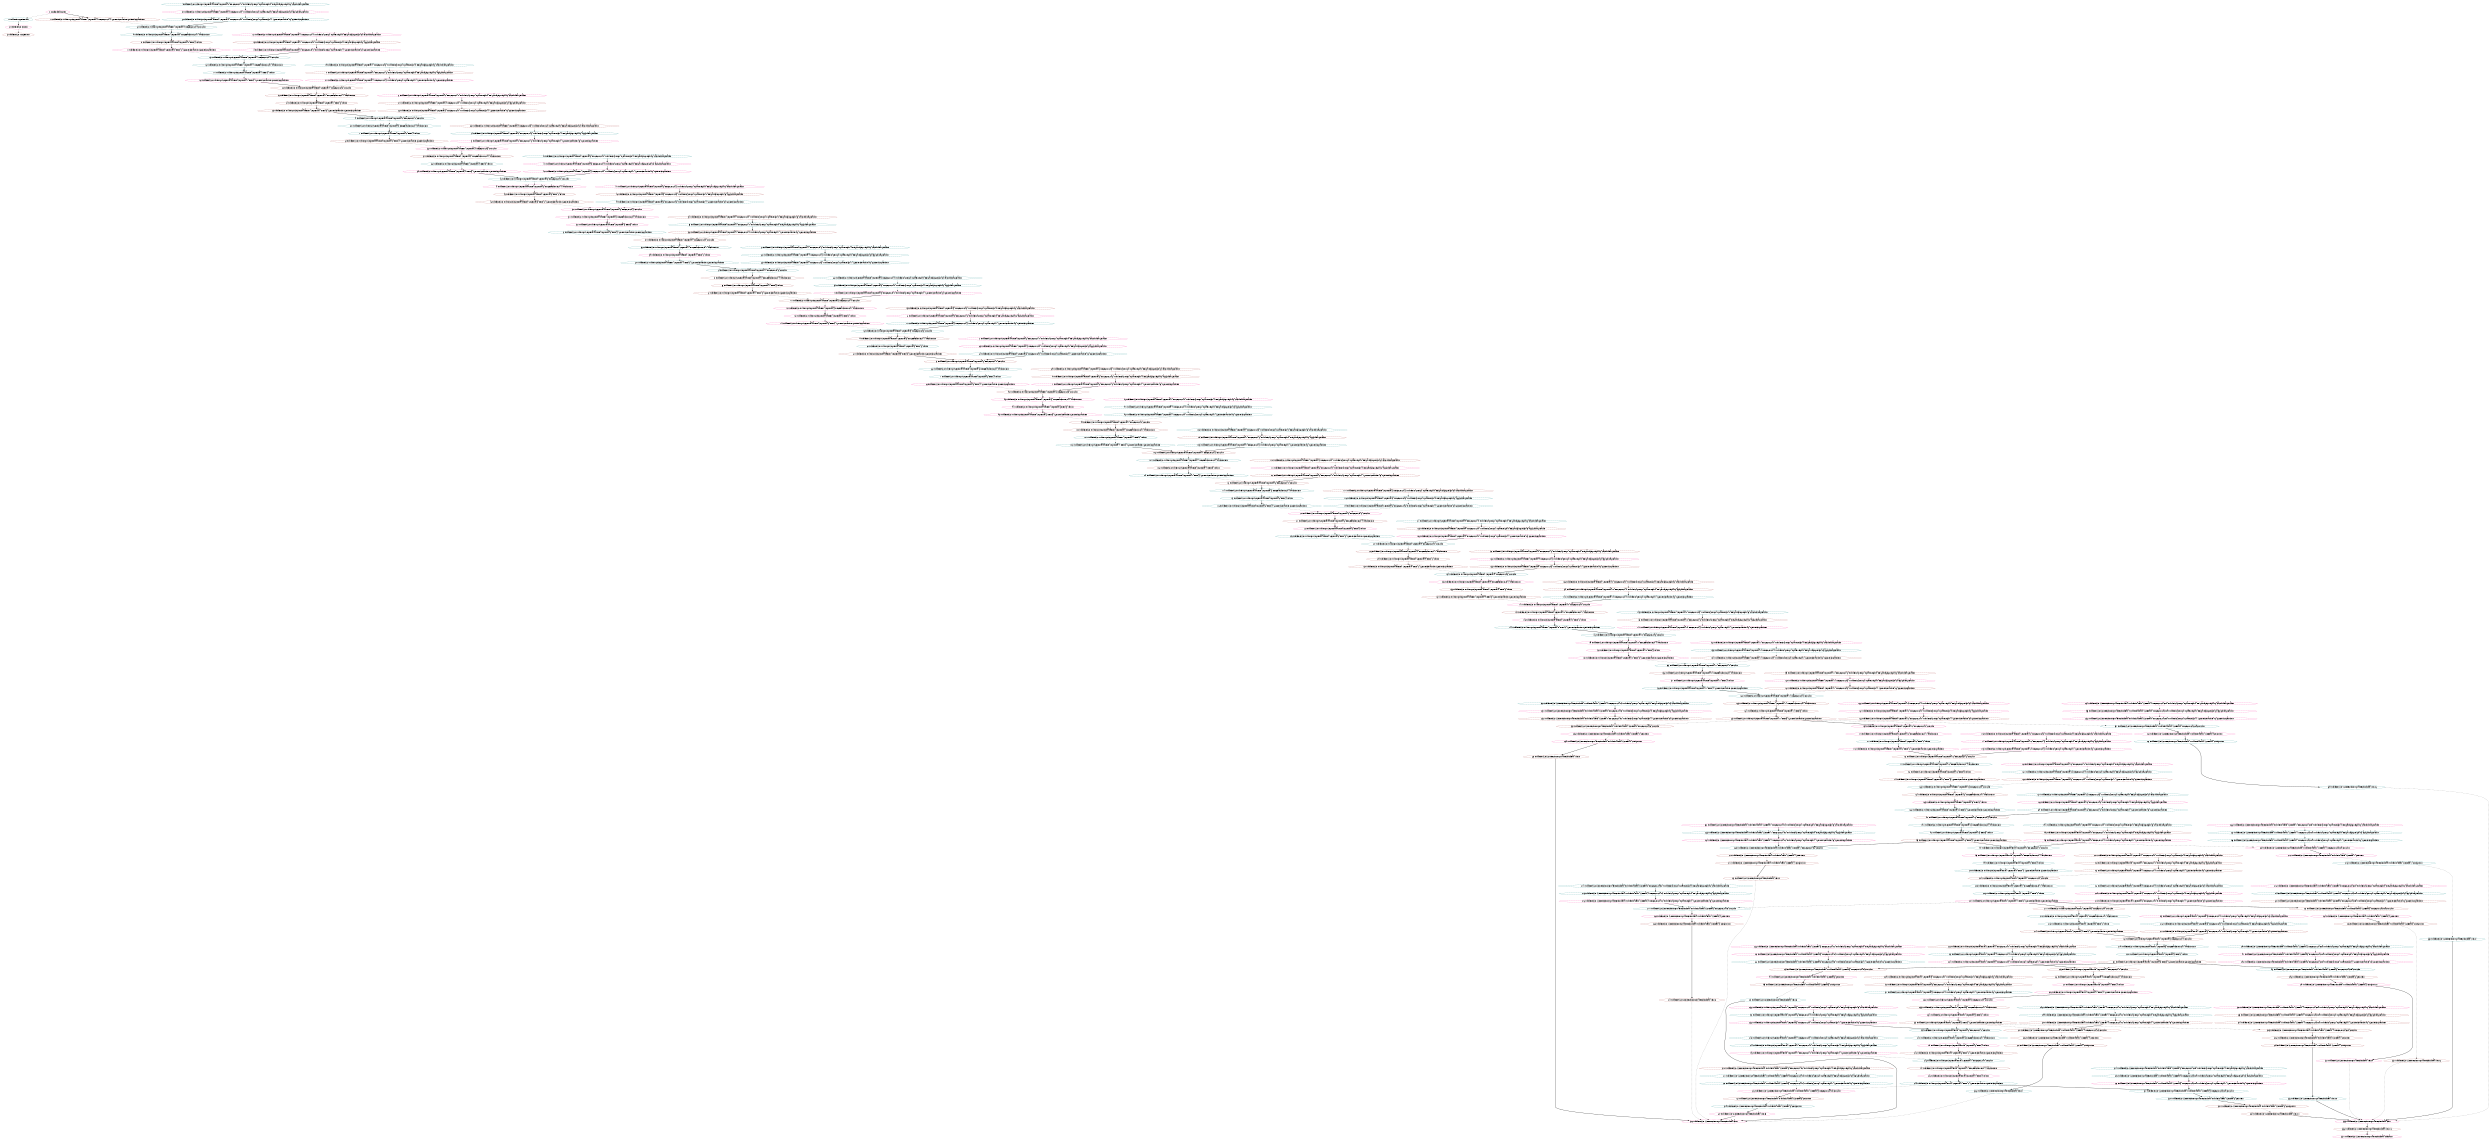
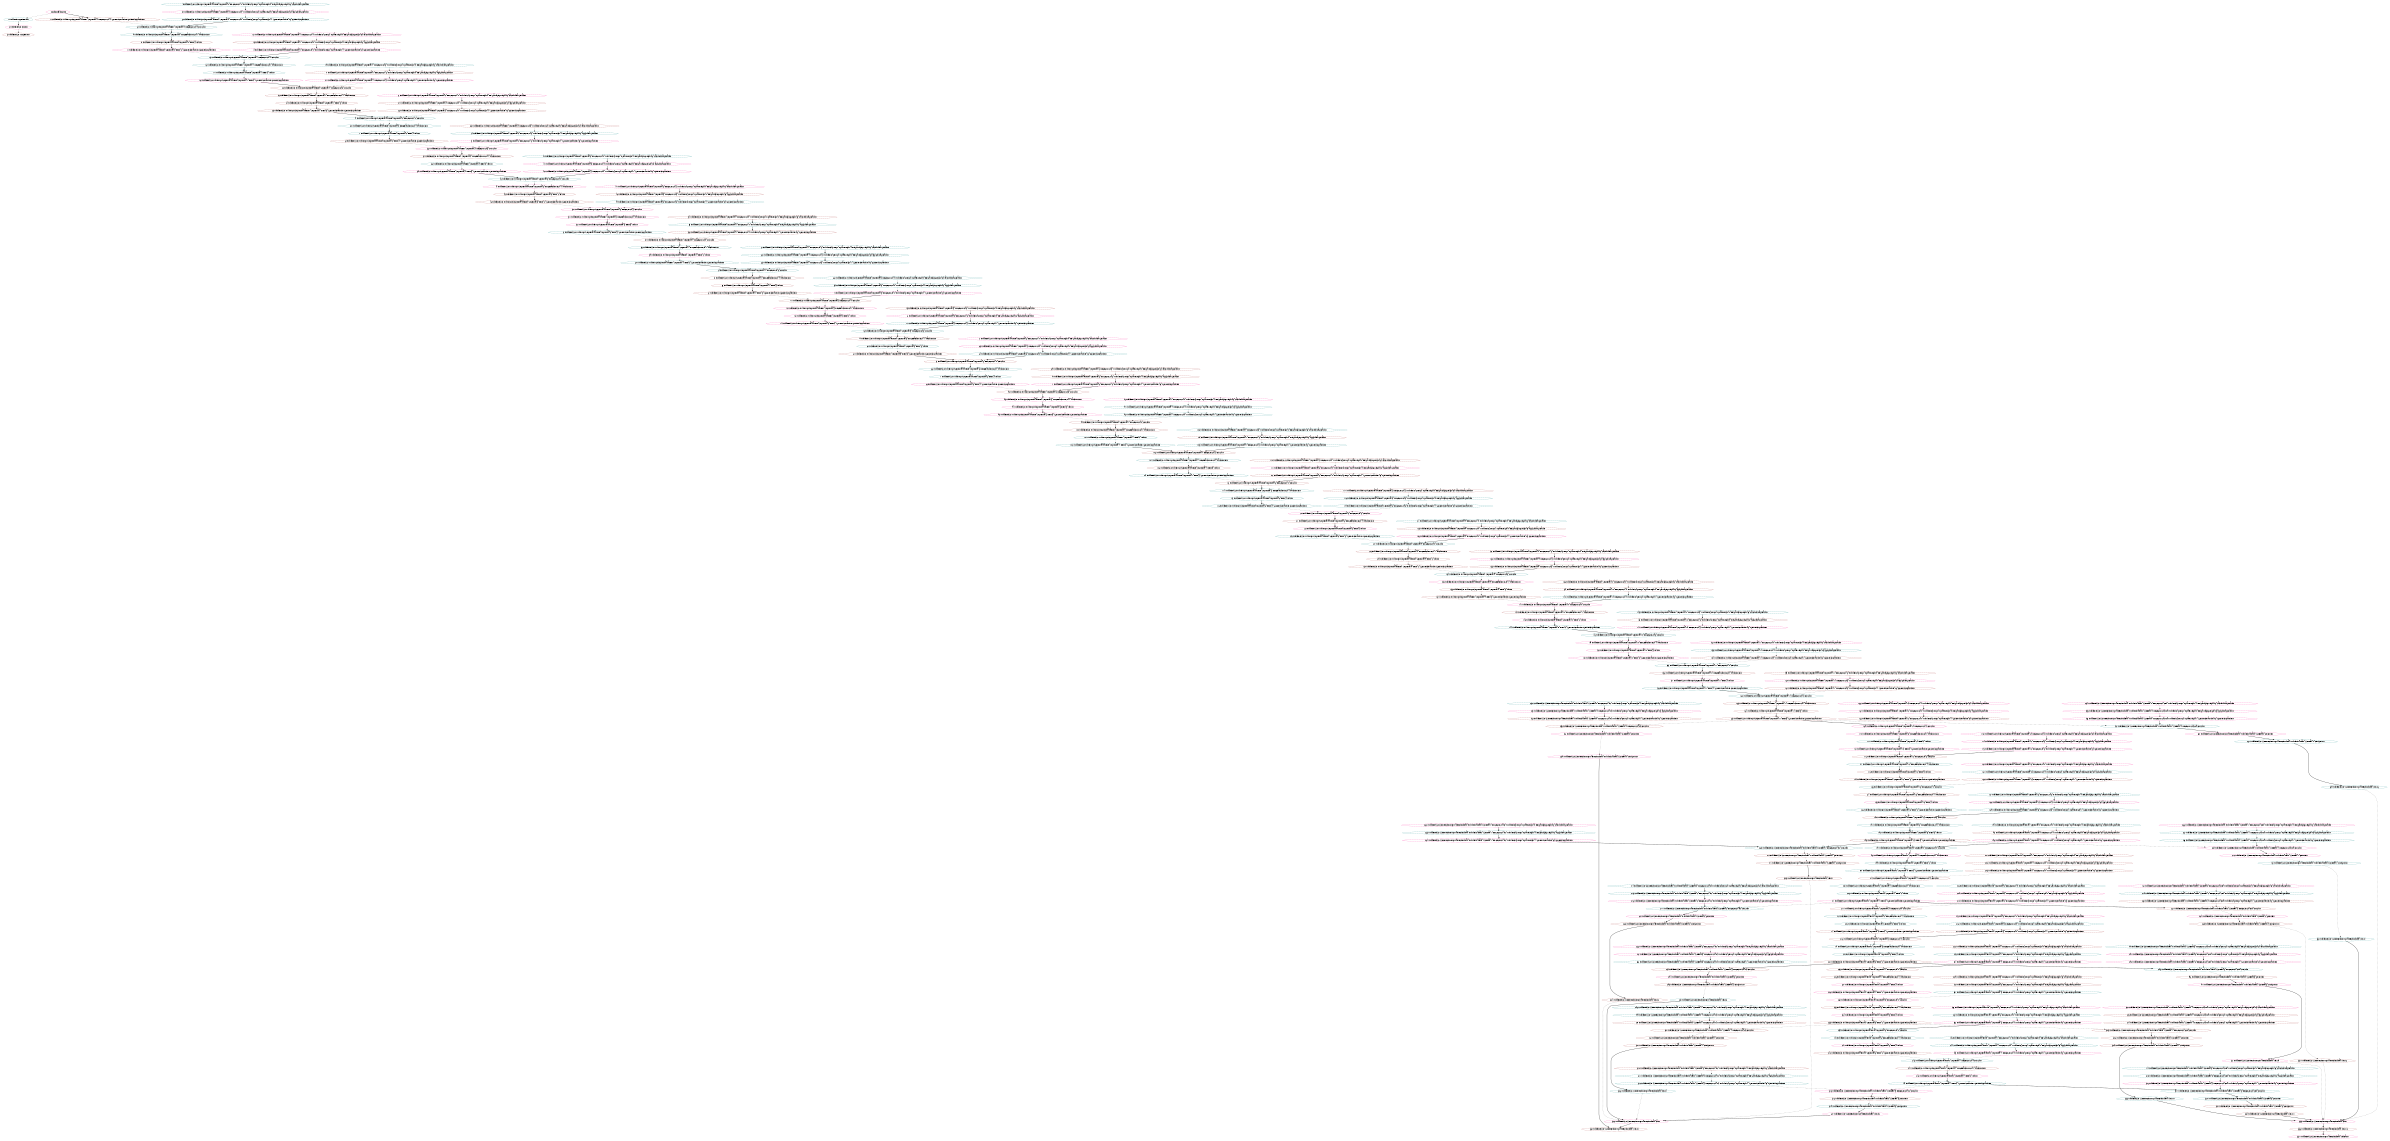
edge "322 MobileNetSSD/SSDDetectionOutput[detection_head]/view_0" -> "328 MobileNetSSD/SSDDetectionOutput[detection_head]/cat_0": reversed
